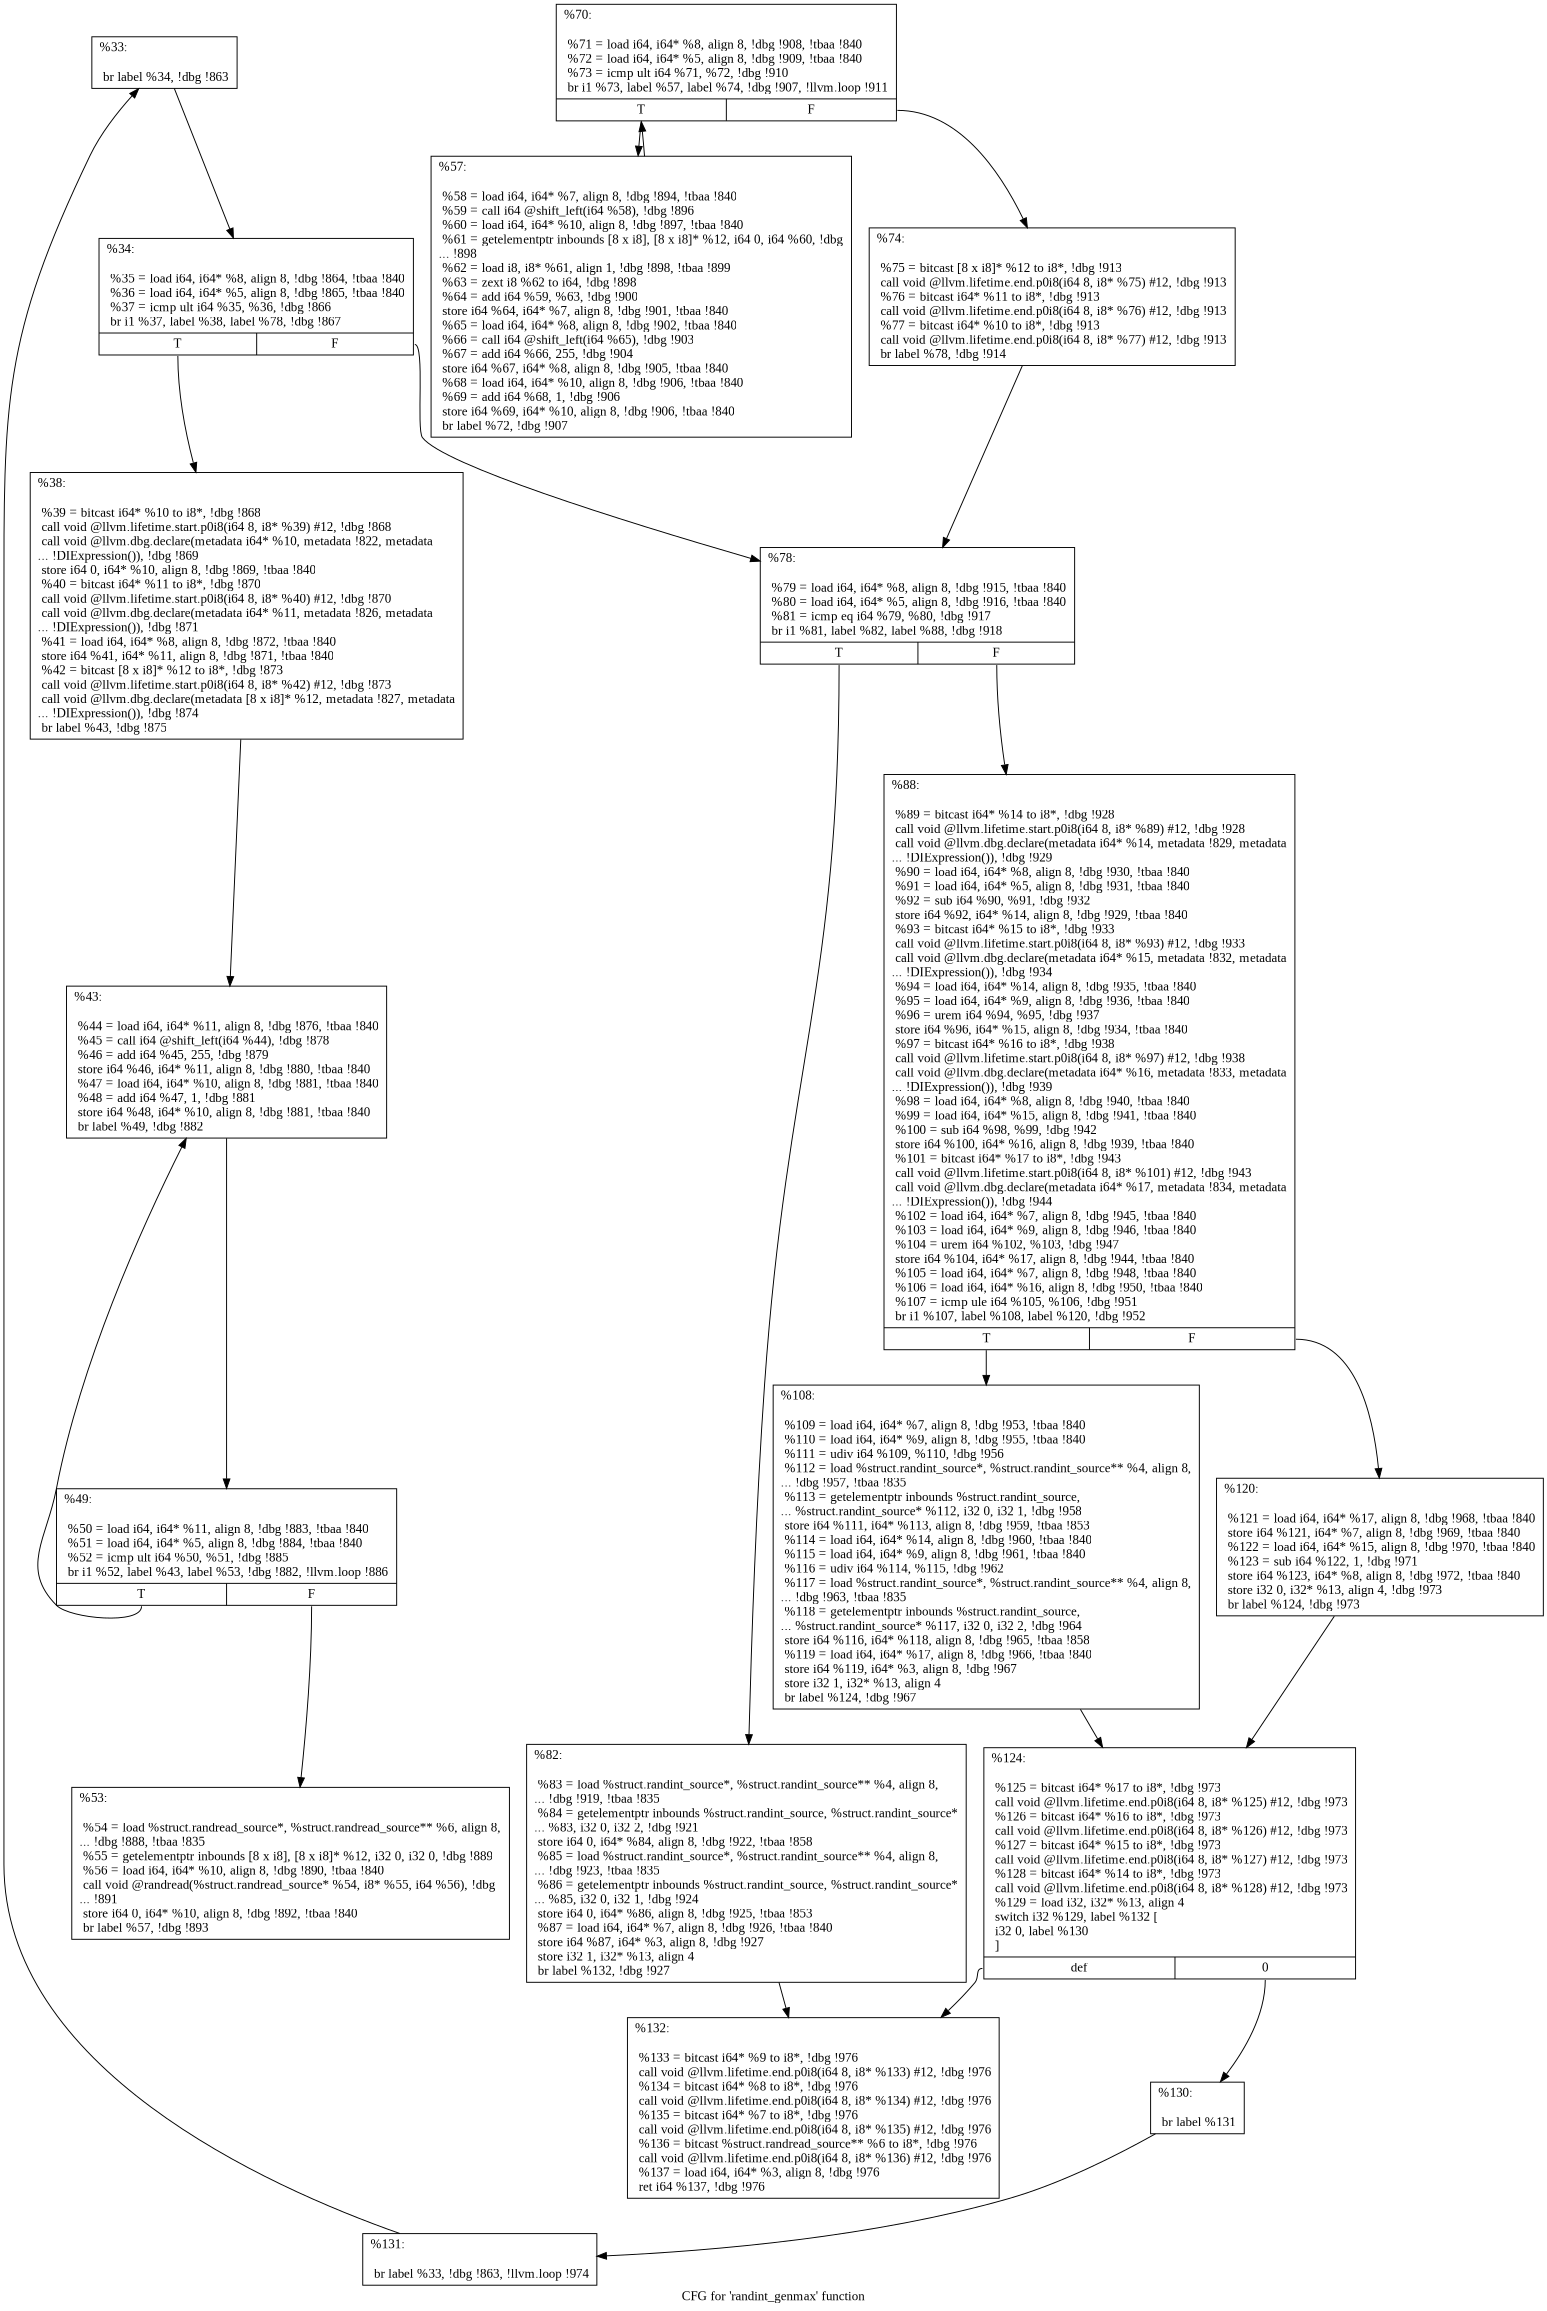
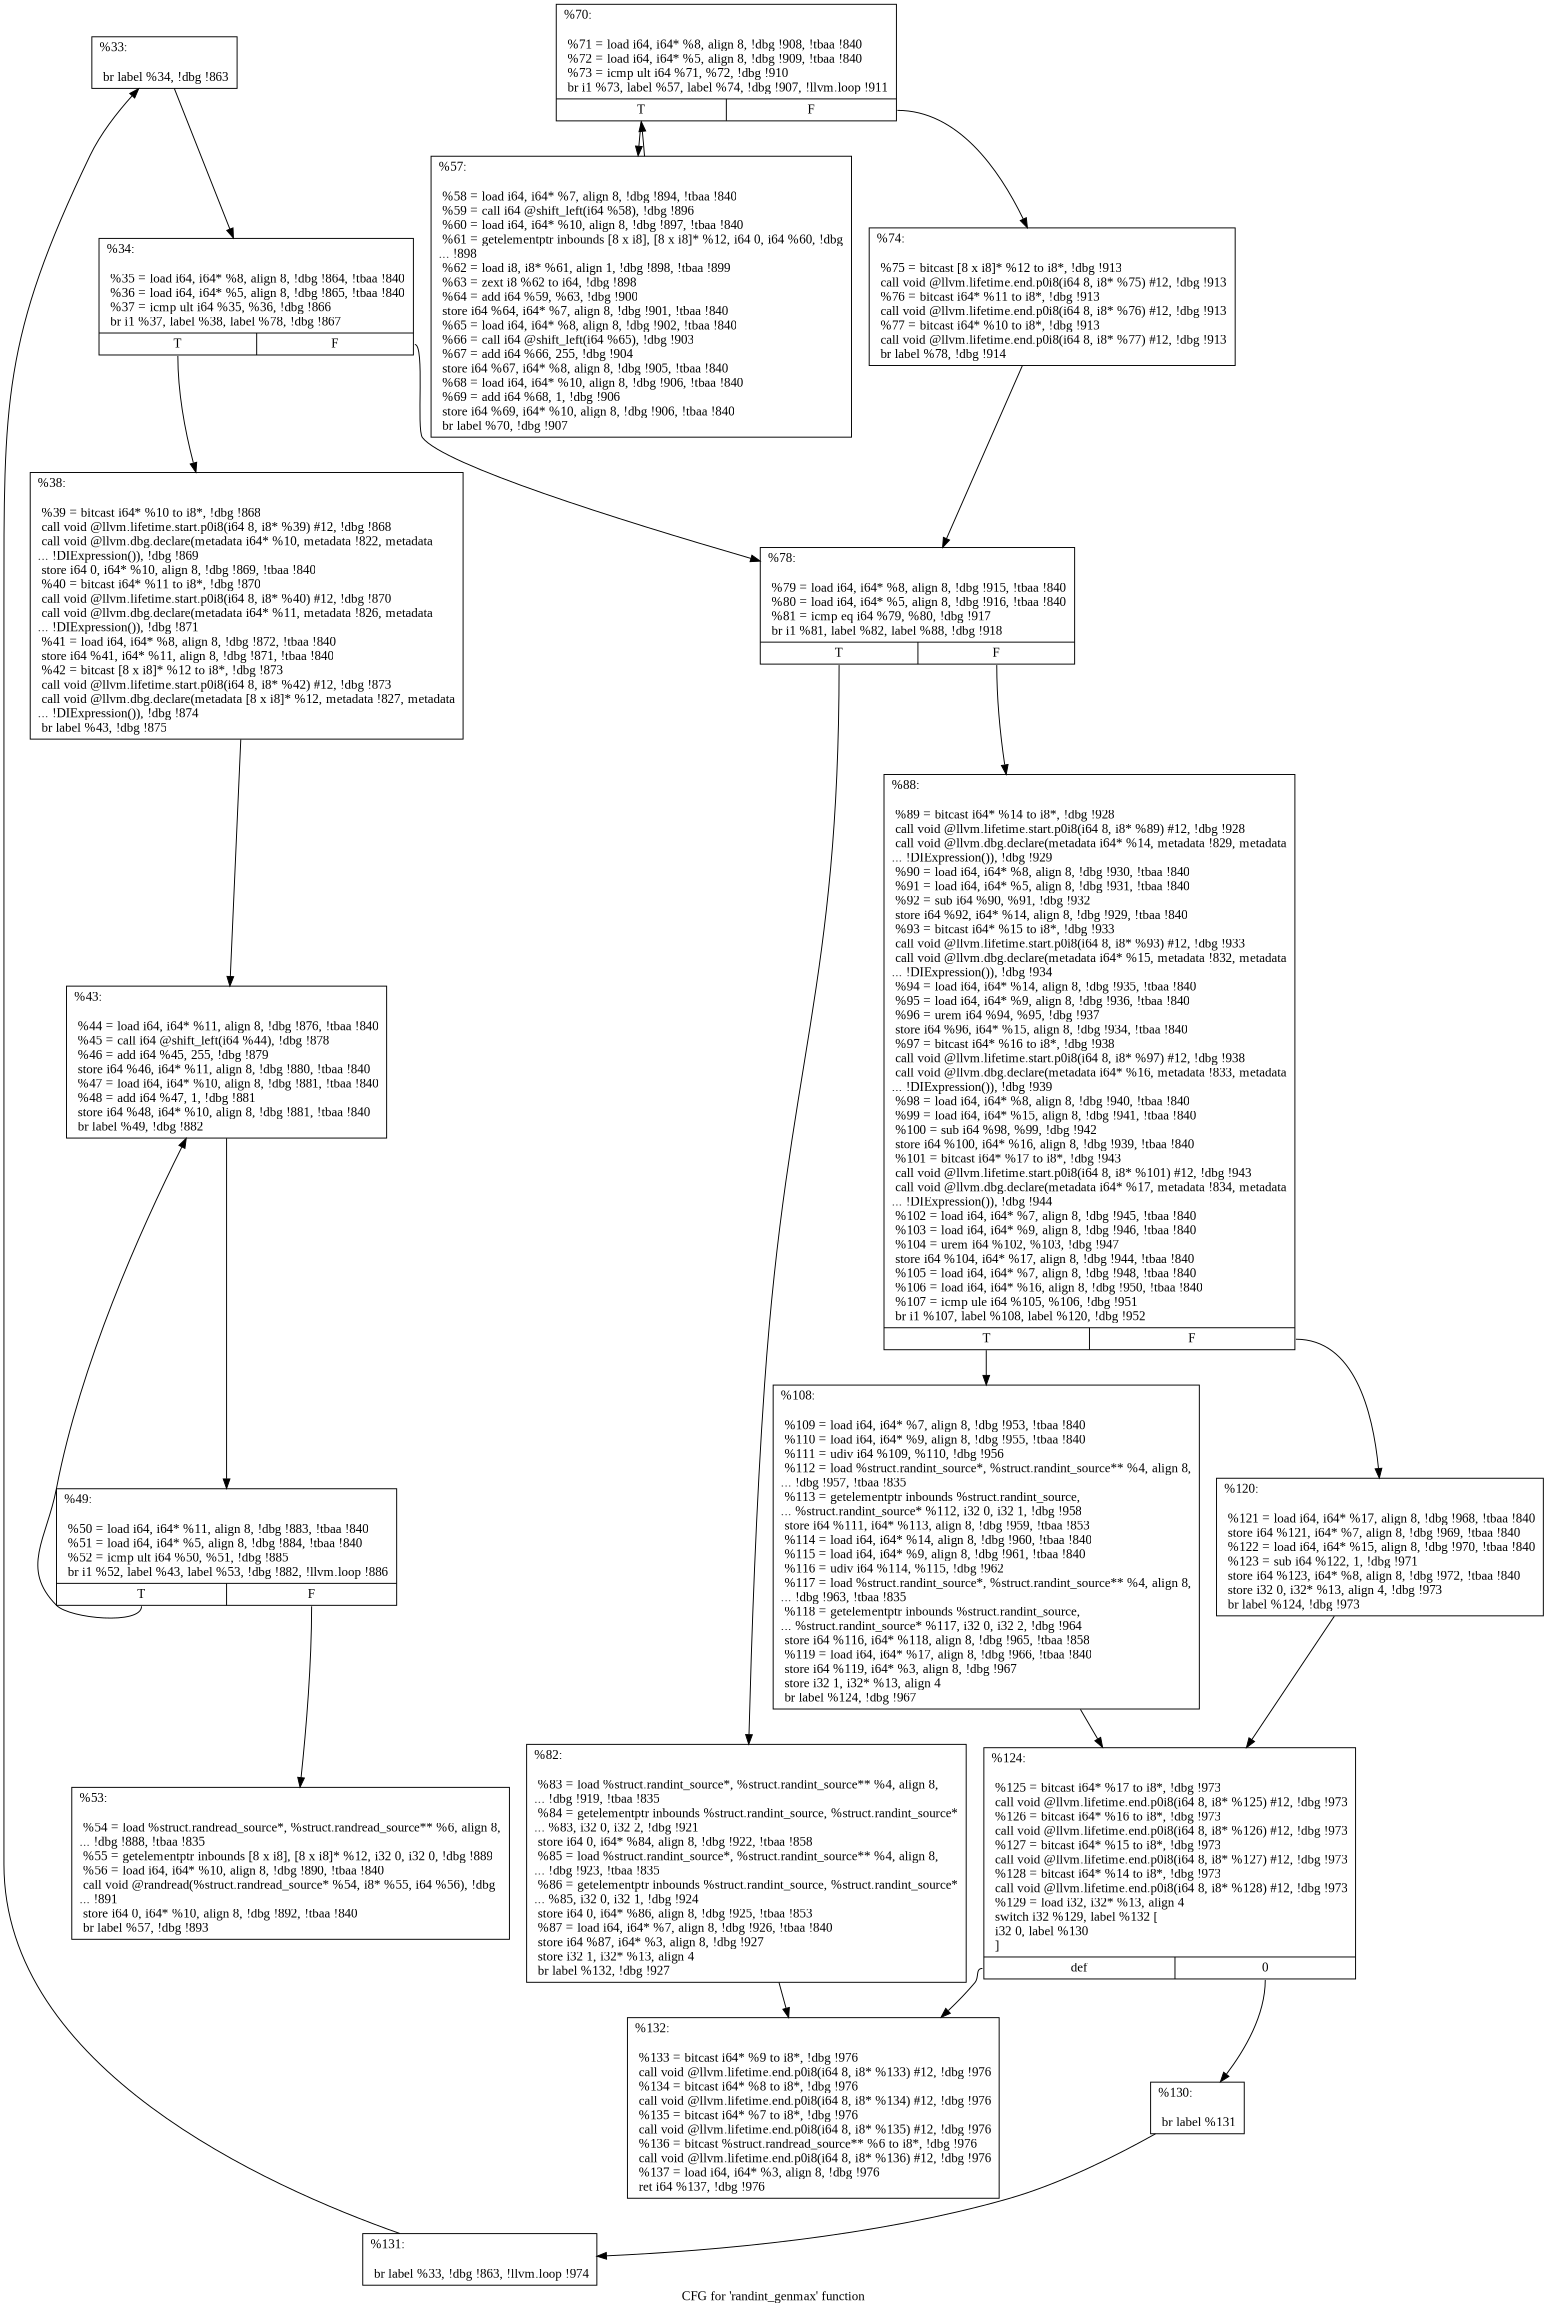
node "%57:": text "br label %72, !dbg !907" -> "br label %70, !dbg !907"
